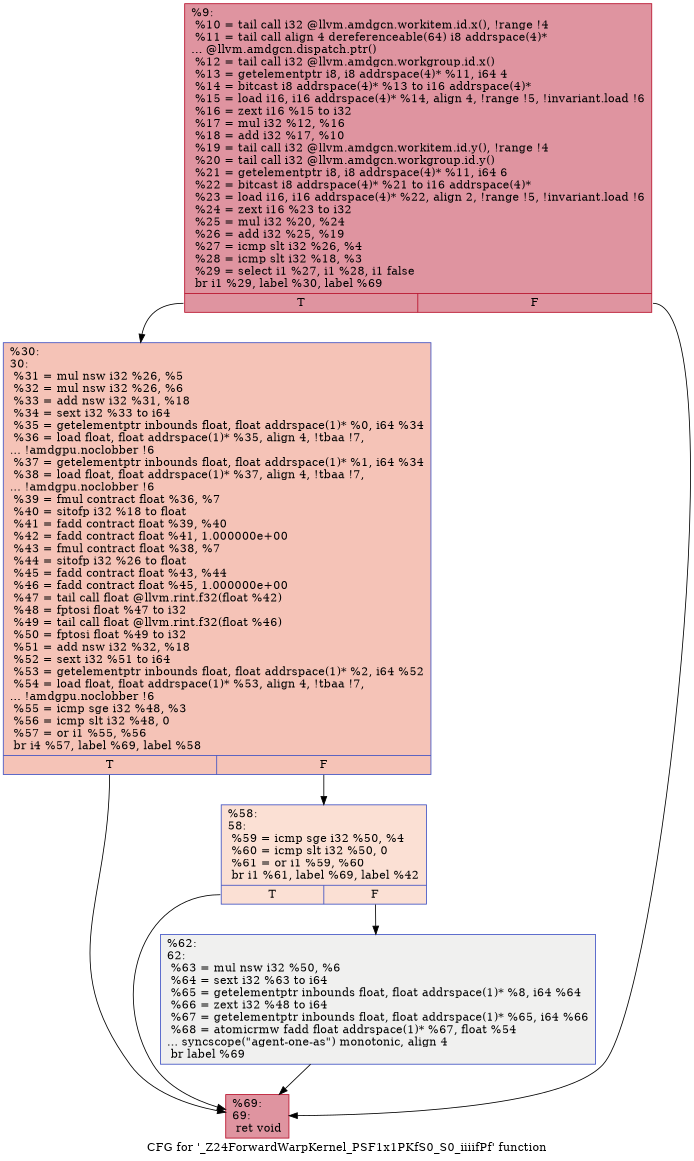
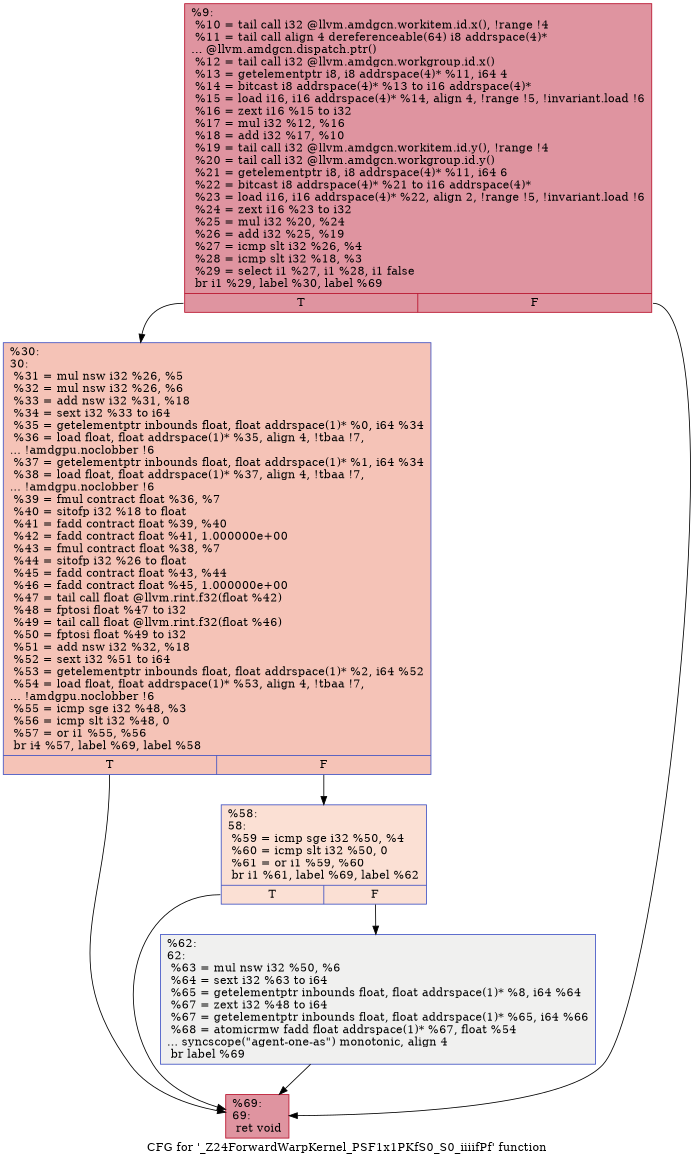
node "%58:": text "br i1 %61, label %69, label %42" -> "br i1 %61, label %69, label %62"
node "%62:": text "%66 = zext i32 %48 to i64" -> "%67 = zext i32 %48 to i64"
